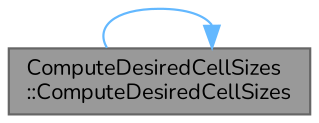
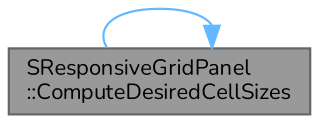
node "ComputeDesiredCellSizes ::ComputeDesiredCellSizes": label "ComputeDesiredCellSizes ::ComputeDesiredCellSizes" -> "SResponsiveGridPanel ::ComputeDesiredCellSizes"
